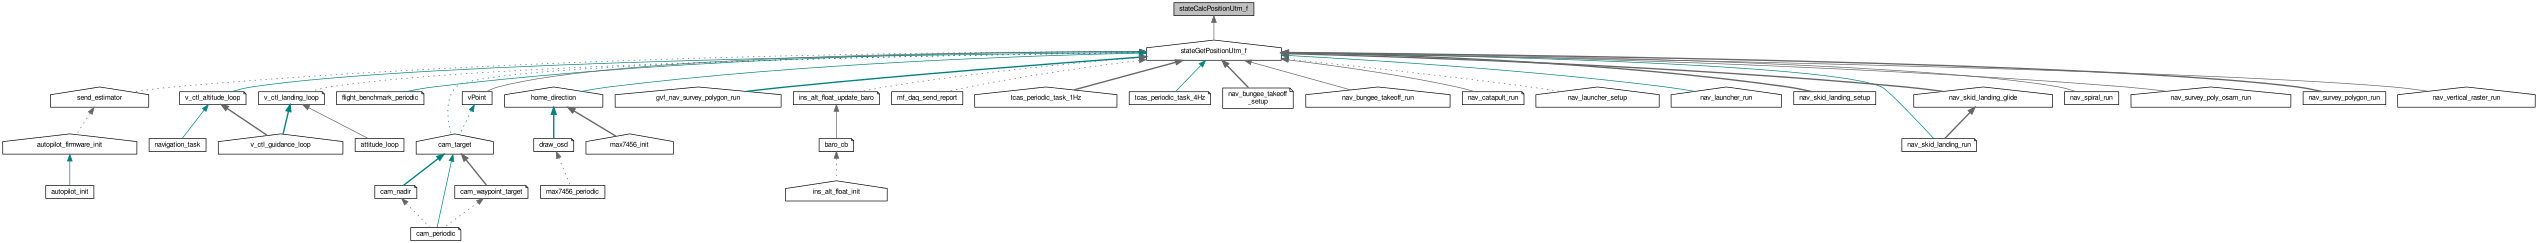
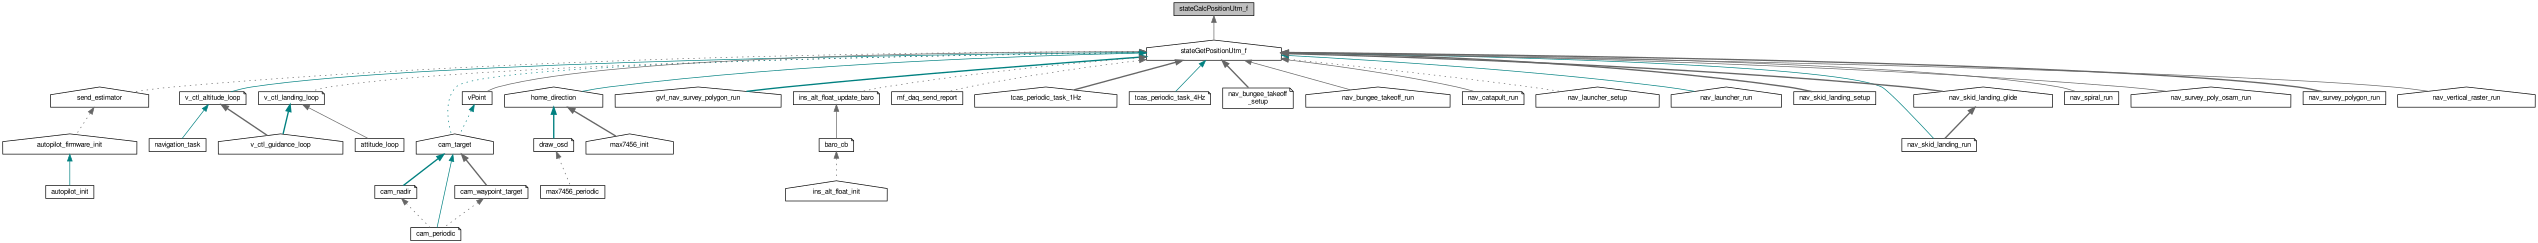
node "flight_benchmark_periodic": removed
